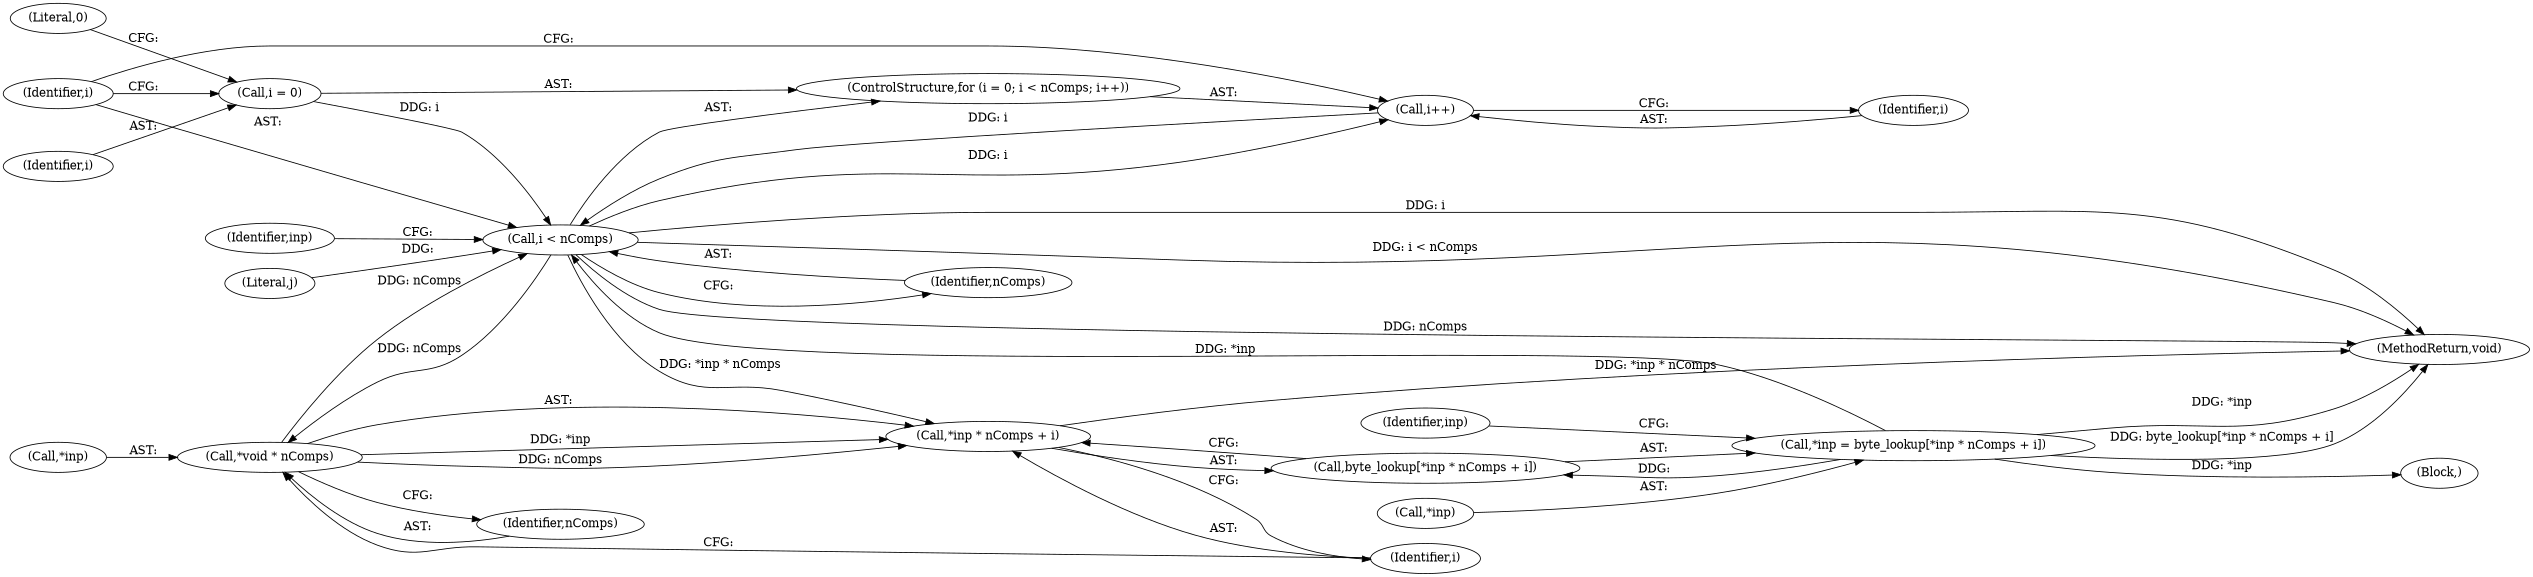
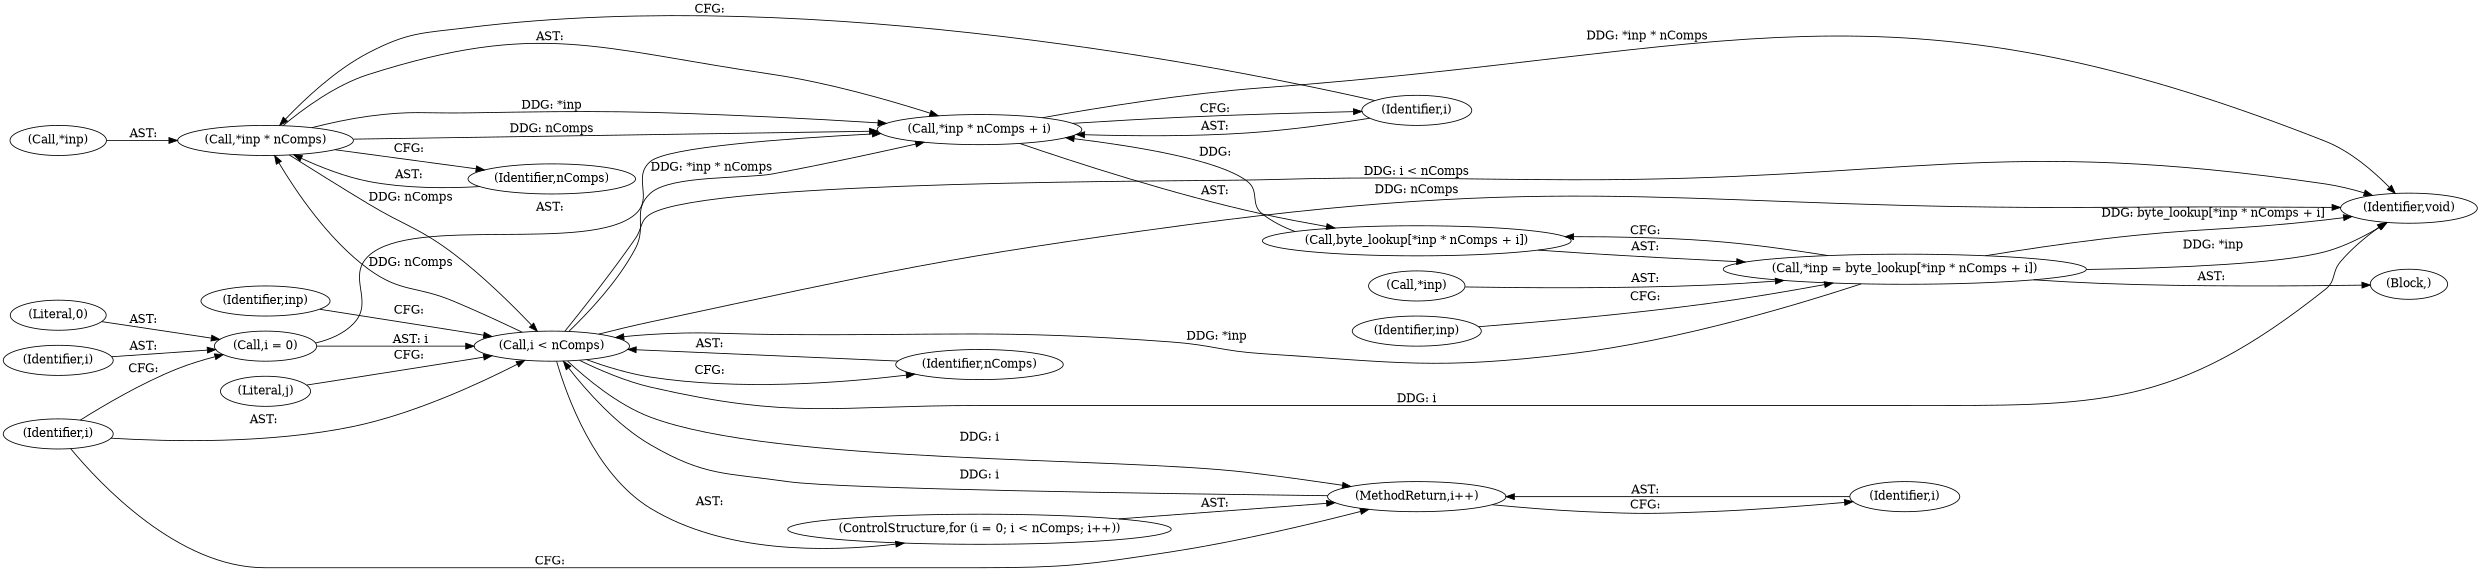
edge "(Literal,0)" -> "(Call,i = 0)": label "CFG: " -> "AST: "
edge "(Call,i = 0)" -> "(ControlStructure,for (i = 0; i < nComps; i++))": now "(Call,i = 0)" -> "(Call,*inp * nComps + i)"
edge "(Call,i = 0)" -> "(Call,i < nComps)": label "DDG: i" -> "AST: i"
node "(Call,i++)": label "(Call,i++)" -> "(MethodReturn,i++)"
edge "(Literal,j)" -> "(Call,i < nComps)": label "DDG: " -> "CFG: "
node "(MethodReturn,void)": label "(MethodReturn,void)" -> "(Identifier,void)"
edge "(Call,byte_lookup[*inp * nComps + i])" -> "(Call,*inp * nComps + i)": label "CFG: " -> "DDG: "
node "(Call,*void * nComps)": label "(Call,*void * nComps)" -> "(Call,*inp * nComps)"
edge "(Call,*inp = byte_lookup[*inp * nComps + i])" -> "(Block,)": label "DDG: *inp" -> "AST: "
edge "(Call,*inp = byte_lookup[*inp * nComps + i])" -> "(Call,byte_lookup[*inp * nComps + i])": label "DDG: " -> "CFG: "
